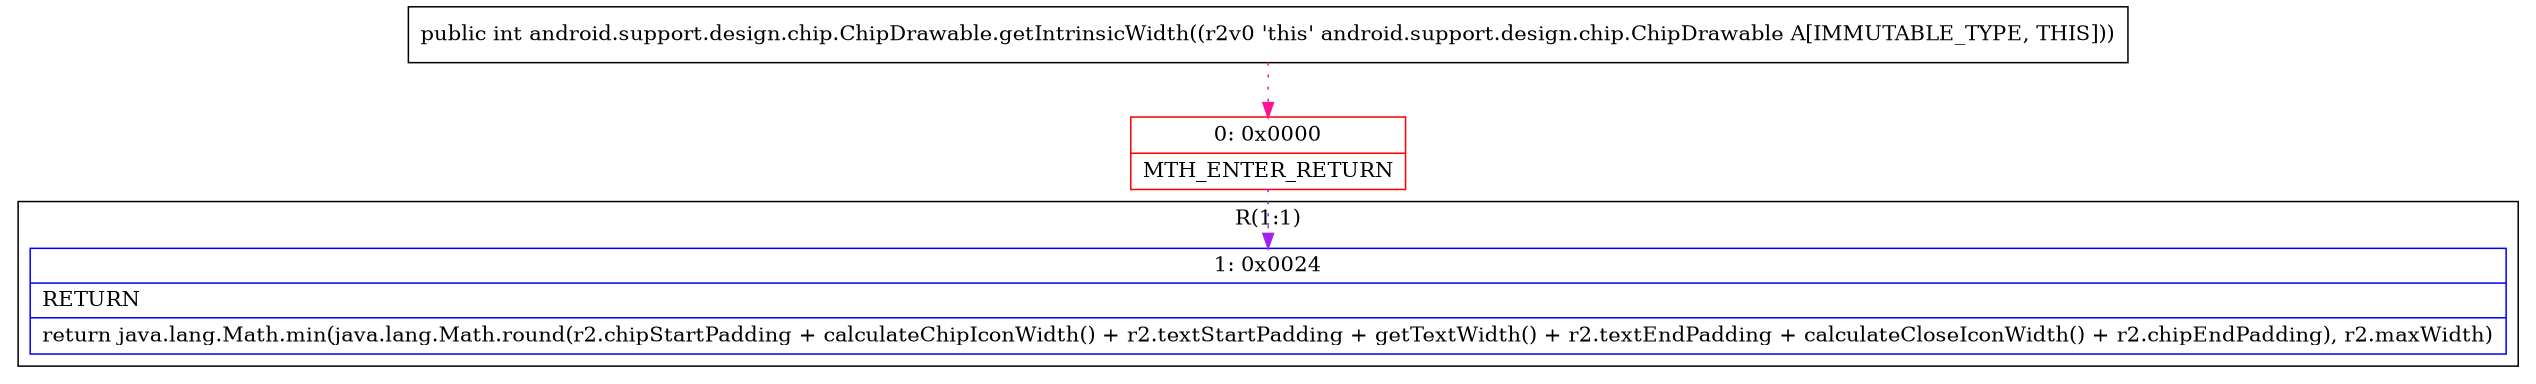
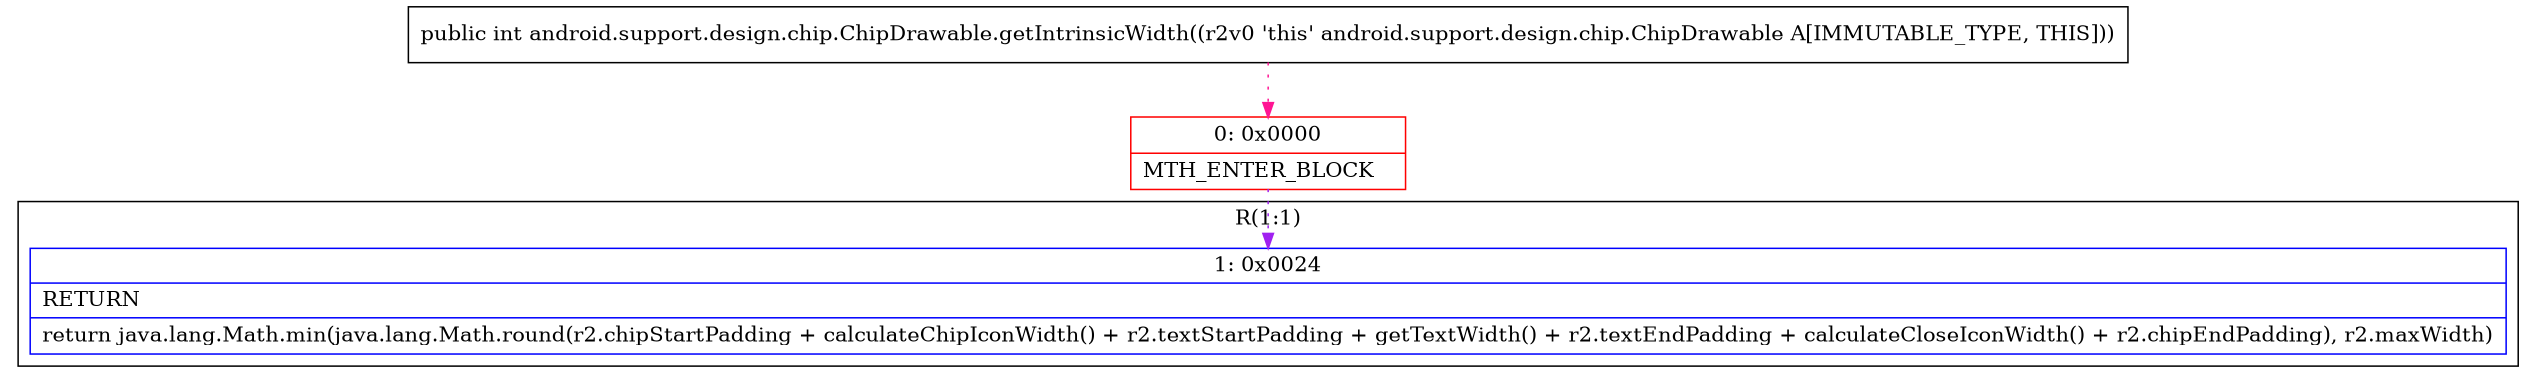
node "0: 0x0000": text "MTH_ENTER_RETURN" -> "MTH_ENTER_BLOCK"
